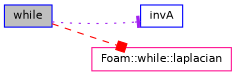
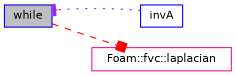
edge "while" -> "invA": reversed
node "Foam::while::laplacian": label "Foam::while::laplacian" -> "Foam::fvc::laplacian"
